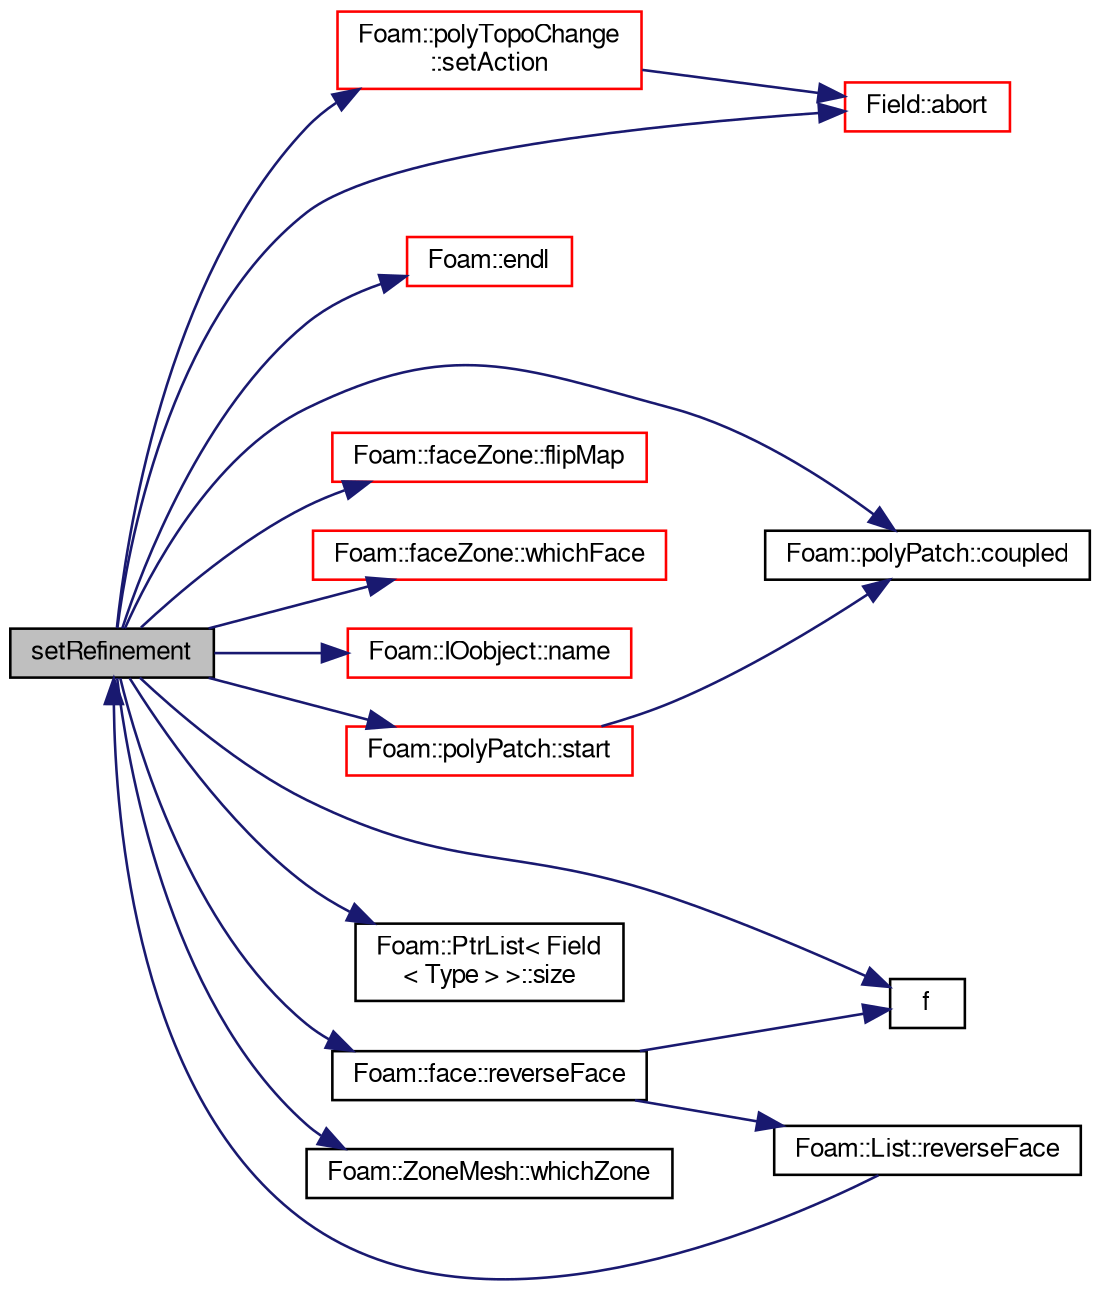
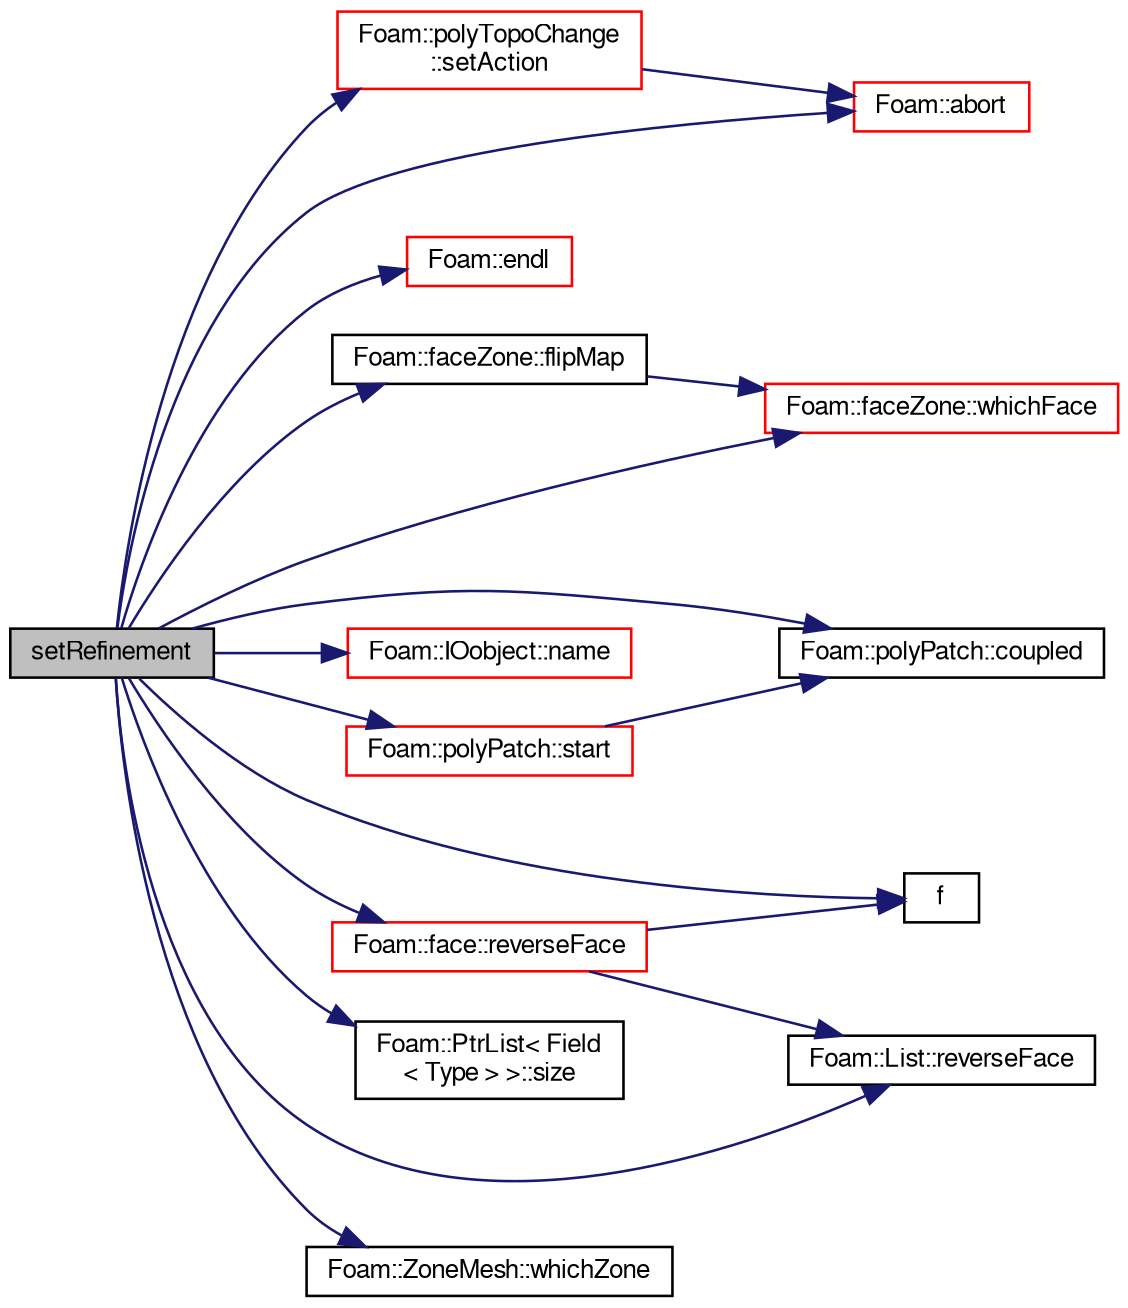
node "Field::abort": label "Field::abort" -> "Foam::abort"
edge "Foam::faceZone::flipMap" -> "Foam::faceZone::whichFace": added
node "Foam::faceZone::flipMap": color red -> black
node "Foam::face::reverseFace": color black -> red
edge "Foam::List::reverseFace" -> "setRefinement": reversed
